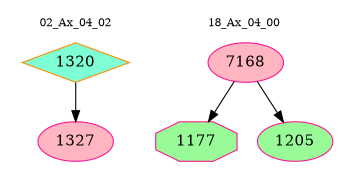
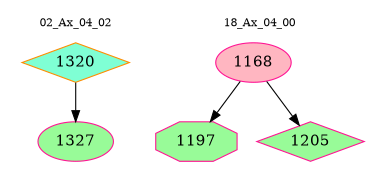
node "7168": label "7168" -> "1168"
node "1327": fillcolor lightpink -> palegreen
node "1177": label "1177" -> "1197"
node "1205": shape ellipse -> diamond
